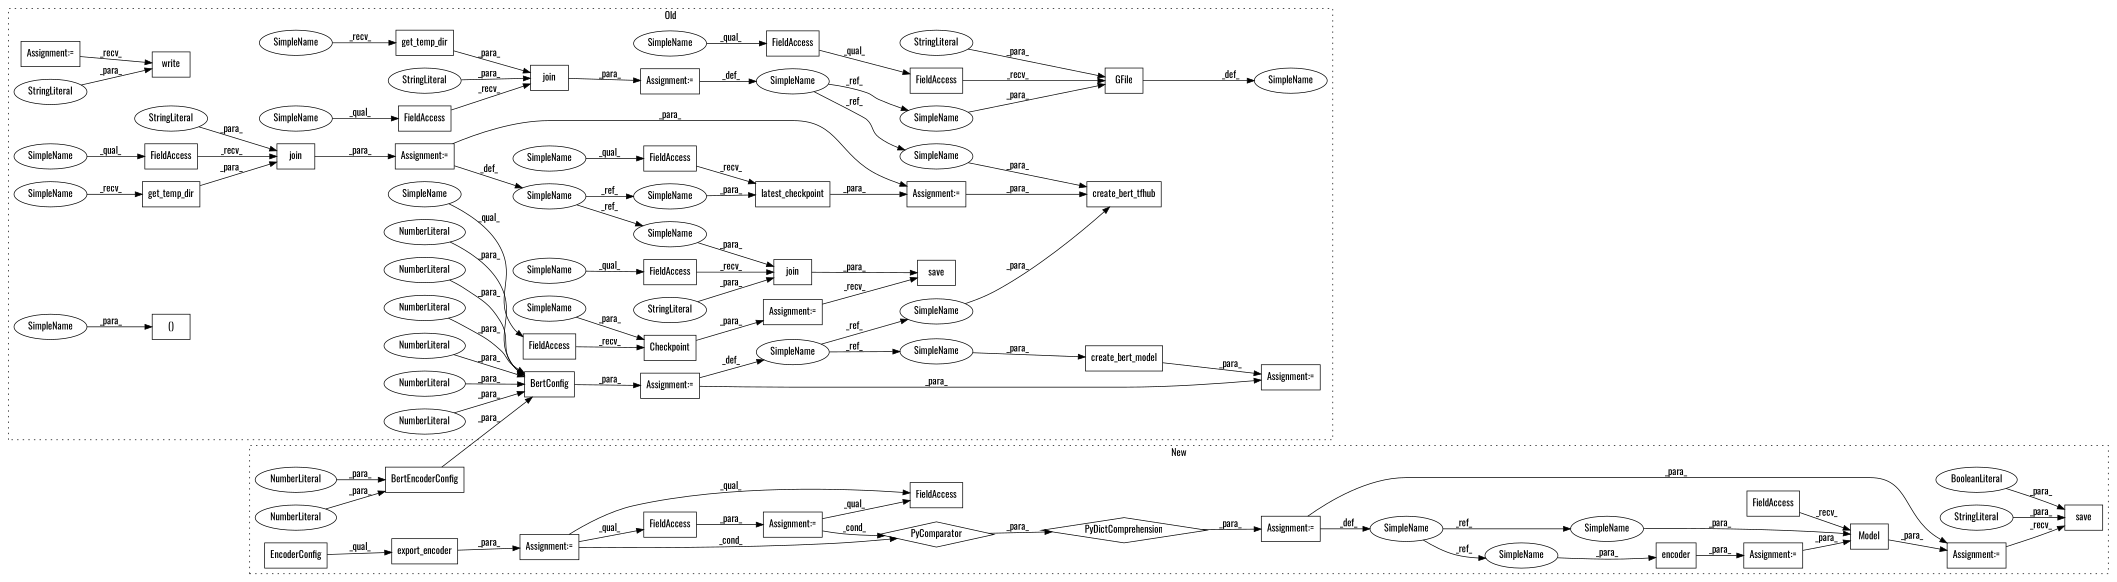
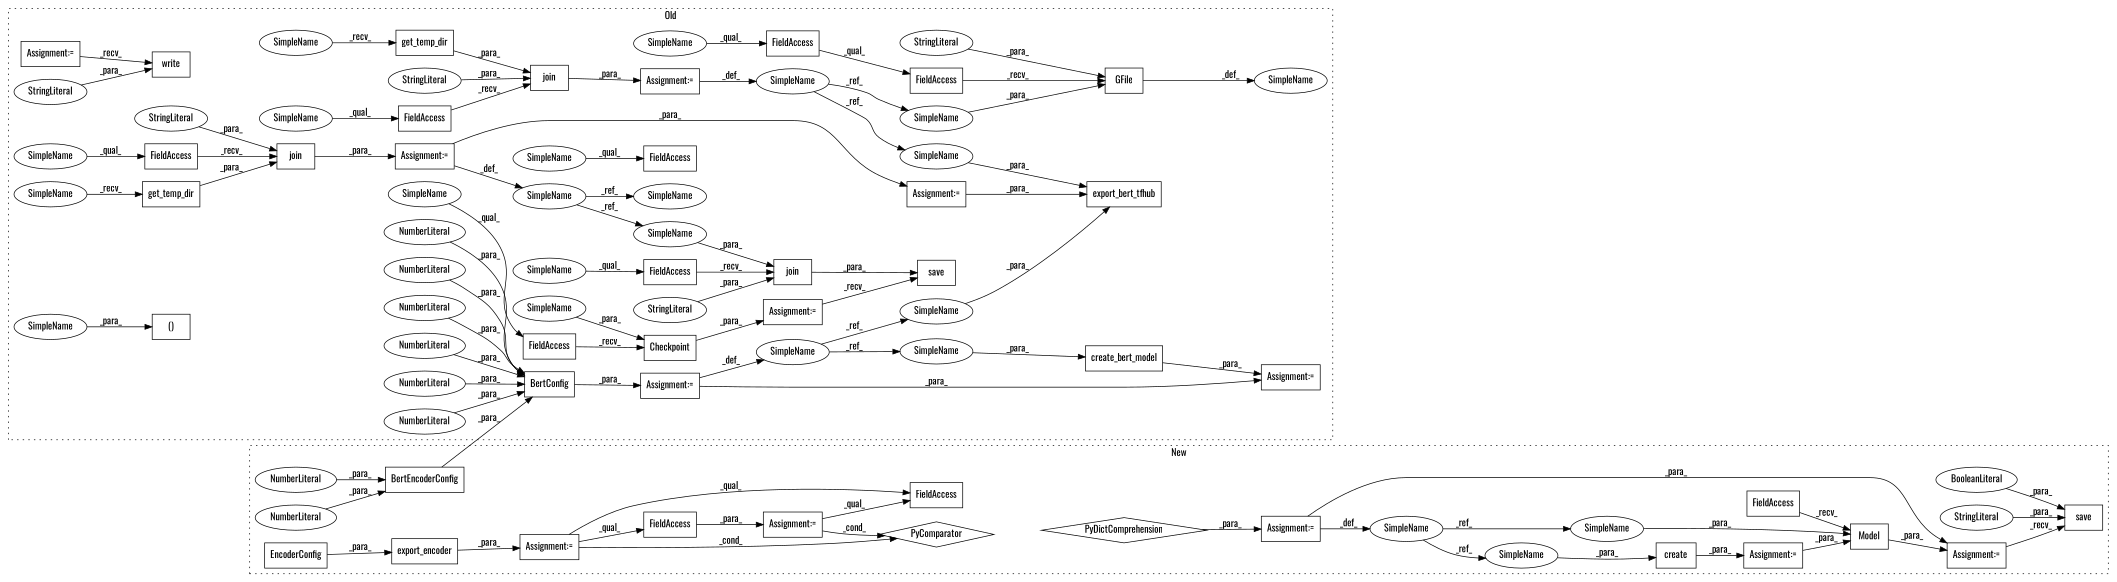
node "latest_checkpoint": removed
node "create_bert_tfhub": label "create_bert_tfhub" -> "export_bert_tfhub"
edge "PyComparator" -> "PyDictComprehension": removed, label "_para_"
edge "EncoderConfig" -> "export_encoder": label "_qual_" -> "_para_"
node "encoder": label "encoder" -> "create"
